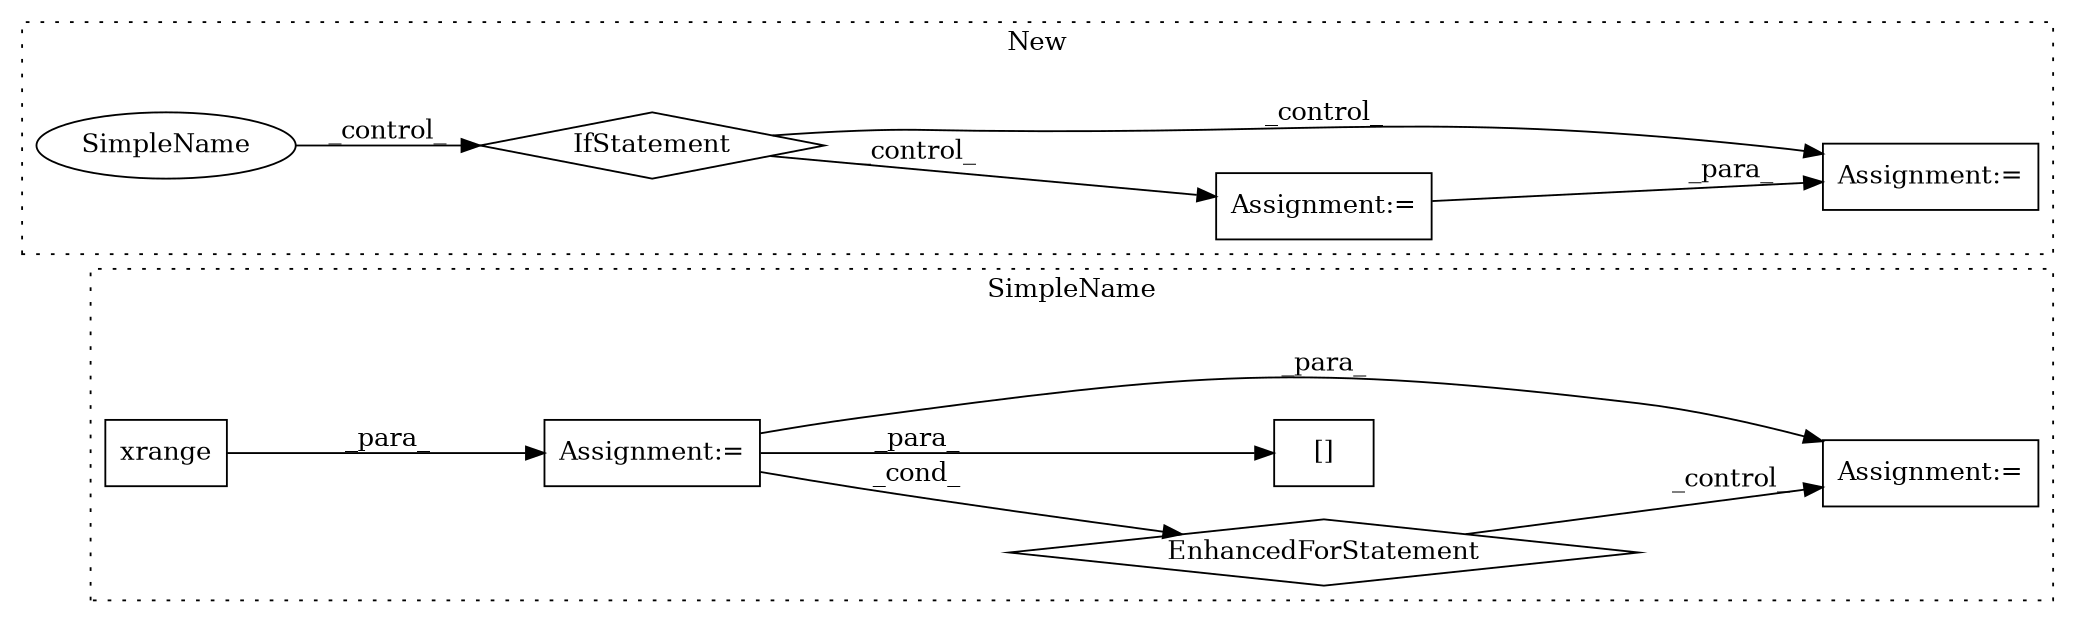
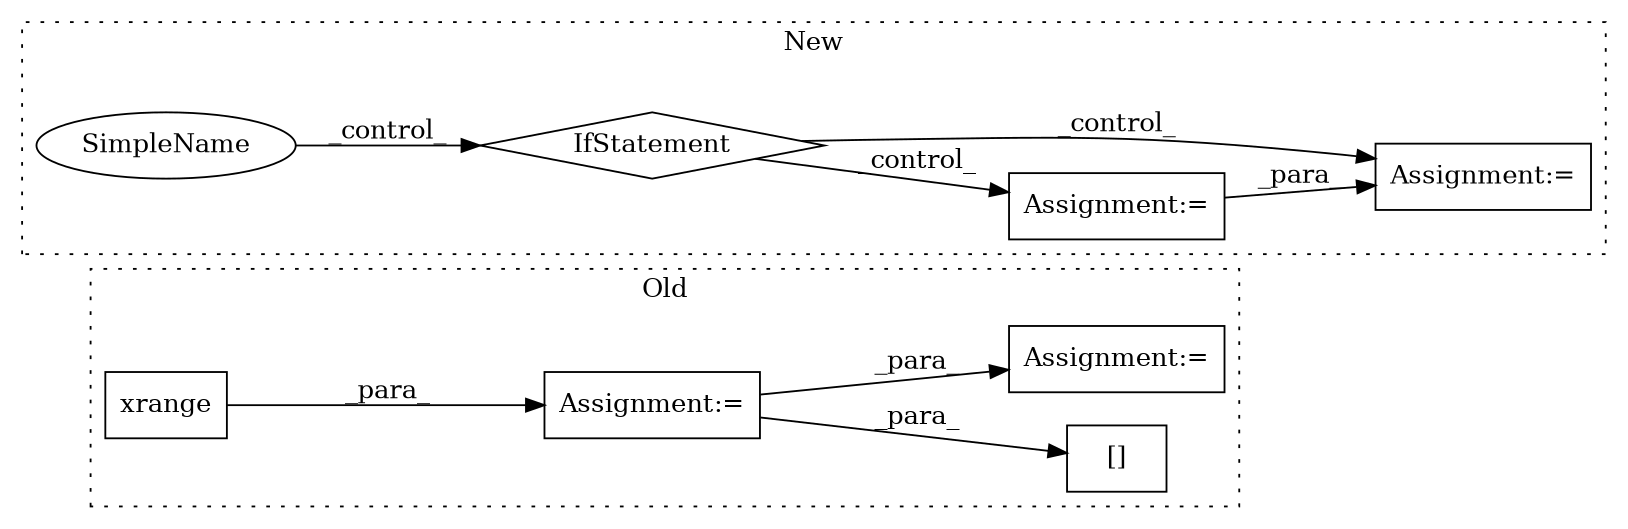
cluster "SimpleName": label "SimpleName" -> "Old"
node "EnhancedForStatement": removed
